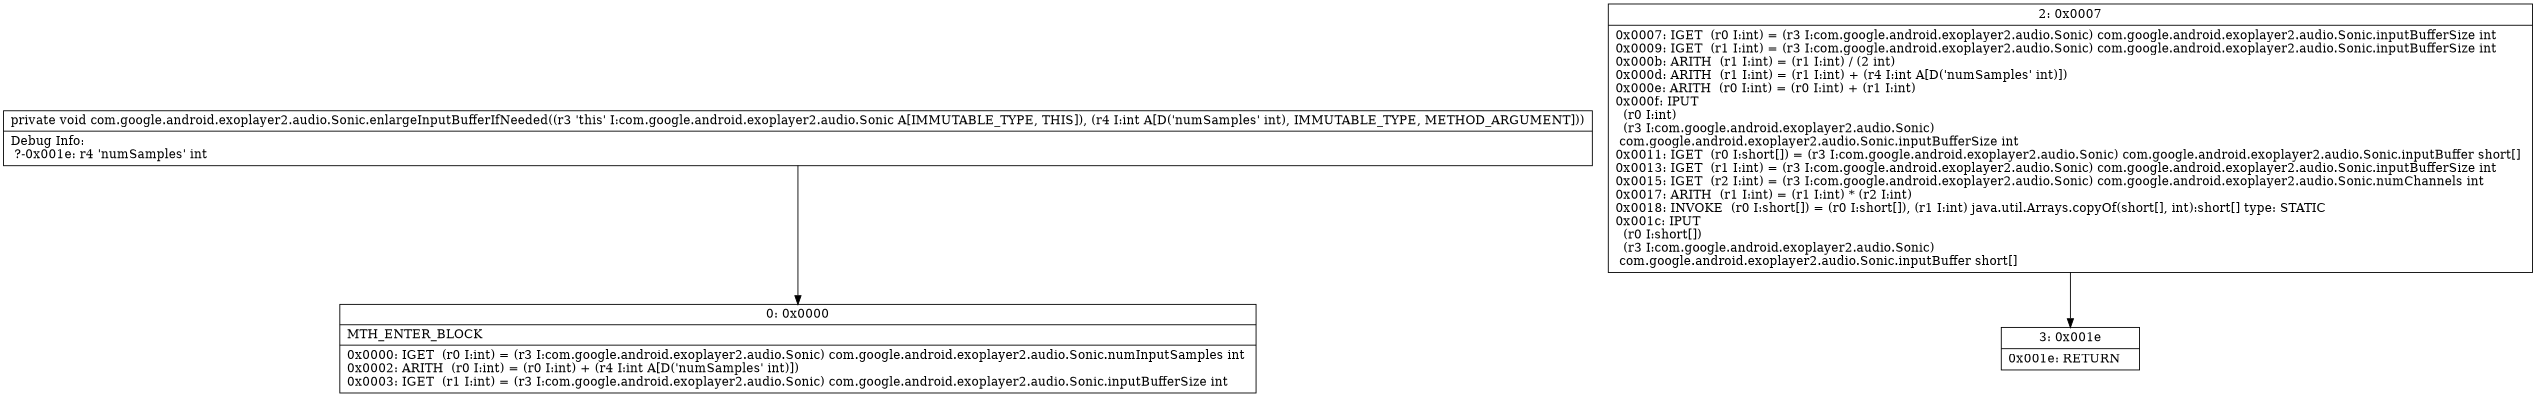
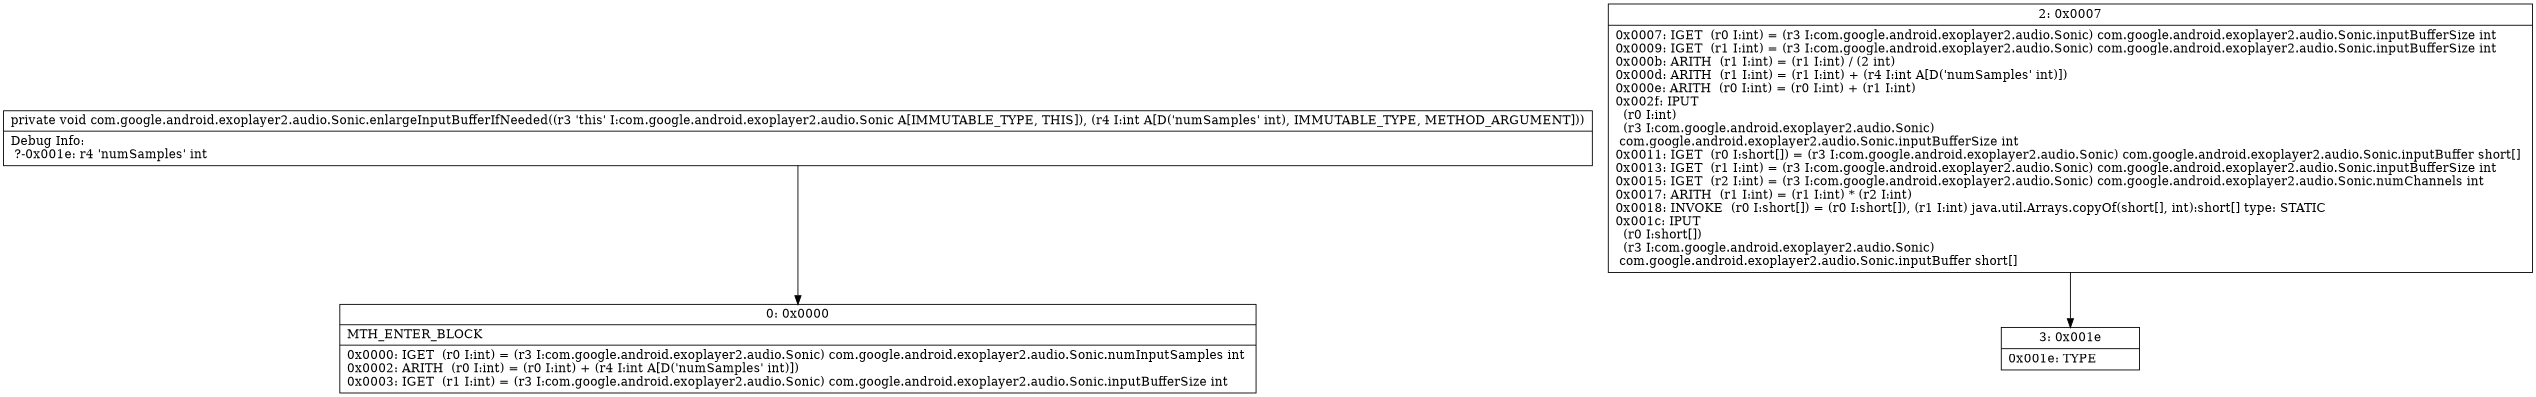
node "2: 0x0007": text "0x000f: IPUT" -> "0x002f: IPUT"
node "3: 0x001e": text "0x001e: RETURN" -> "0x001e: TYPE"
